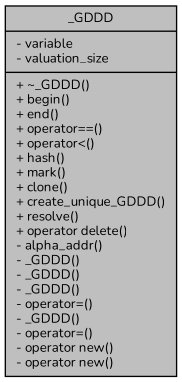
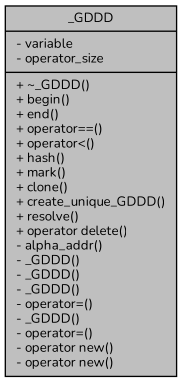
node "_GDDD": text "- valuation_size" -> "- operator_size"
